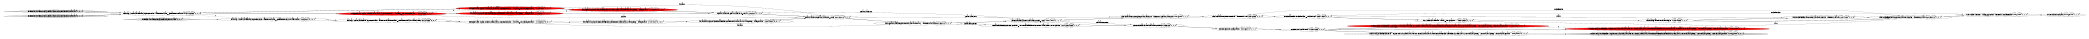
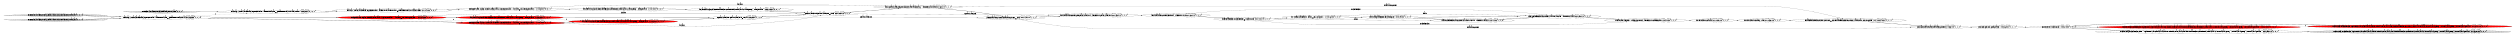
node "PowerMockito.doNothing().when()@@@23@@@['1', '1', '1']": added
